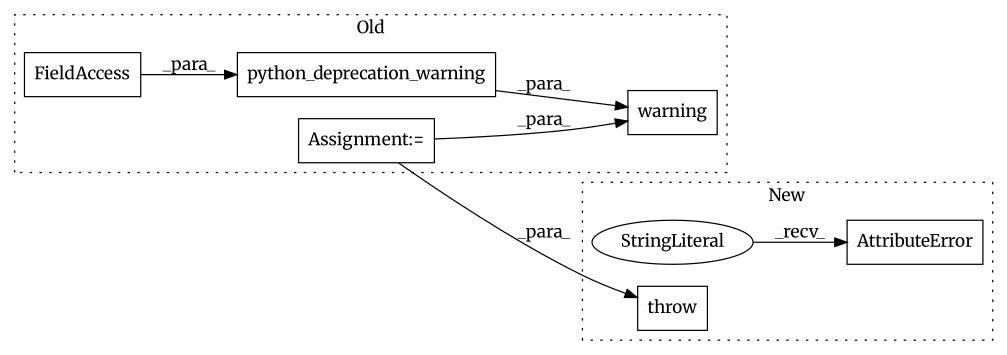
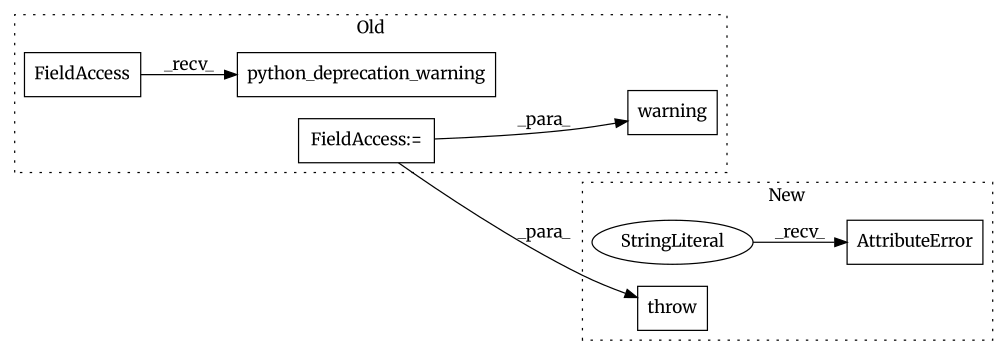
edge "FieldAccess" -> "python_deprecation_warning": label "_para_" -> "_recv_"
edge "python_deprecation_warning" -> "warning": removed, label "_para_"
node "Assignment:=": label "Assignment:=" -> "FieldAccess:="
